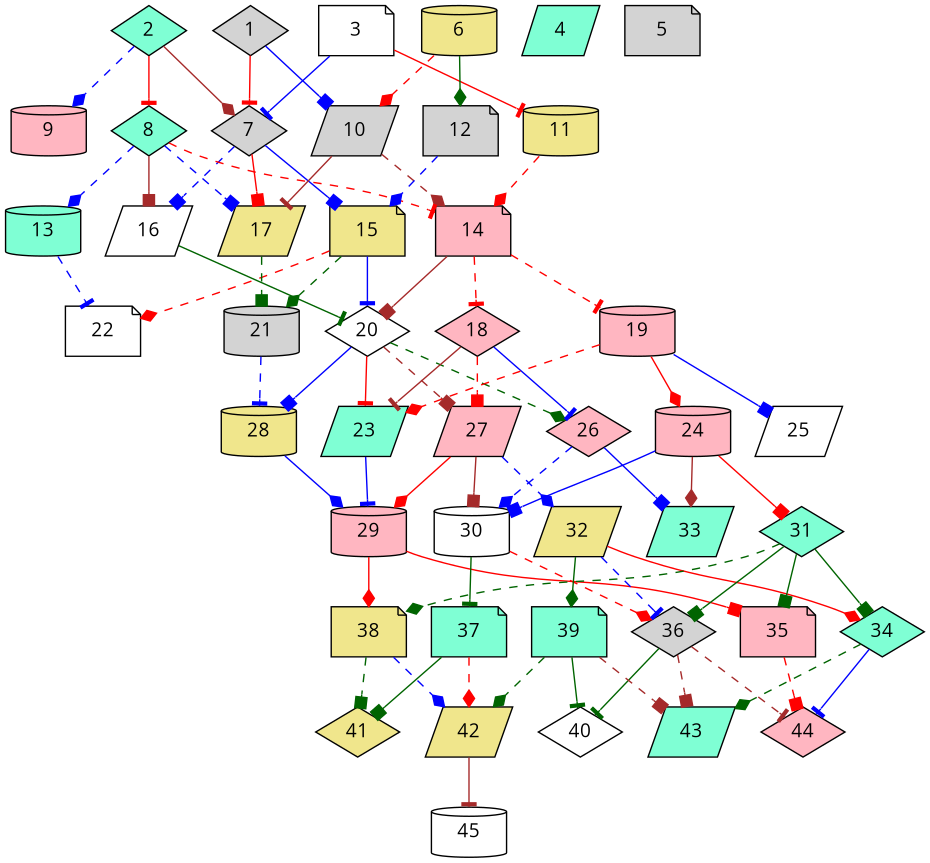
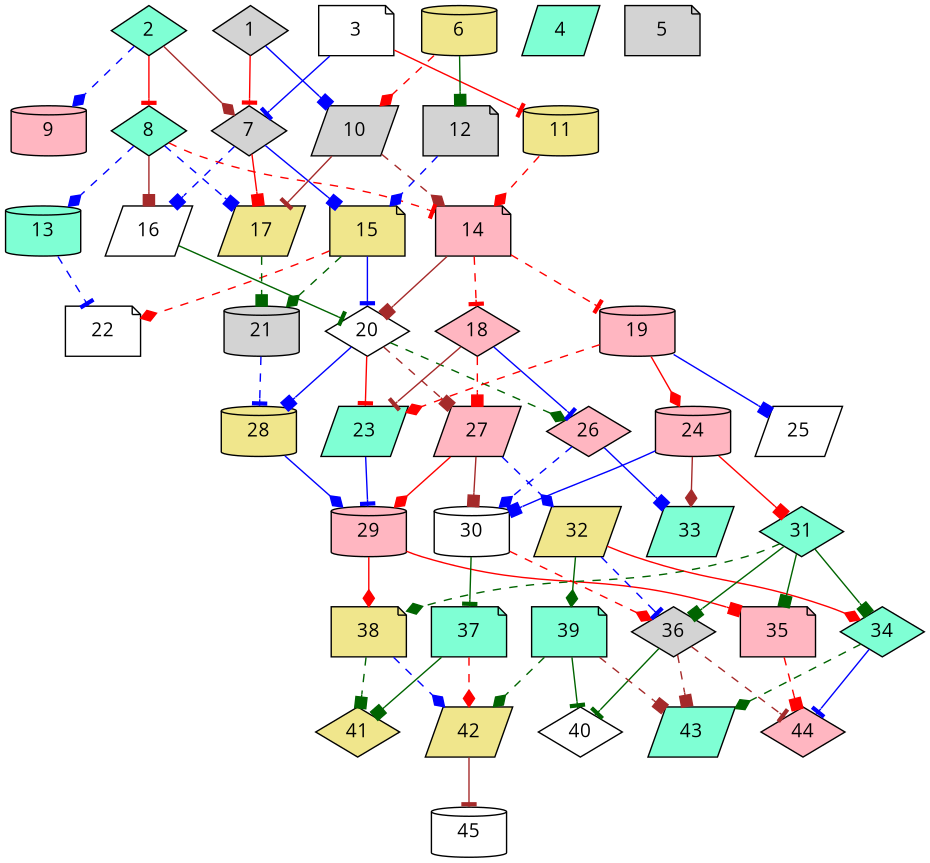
edge "6" -> "12": arrowhead diamond -> box
